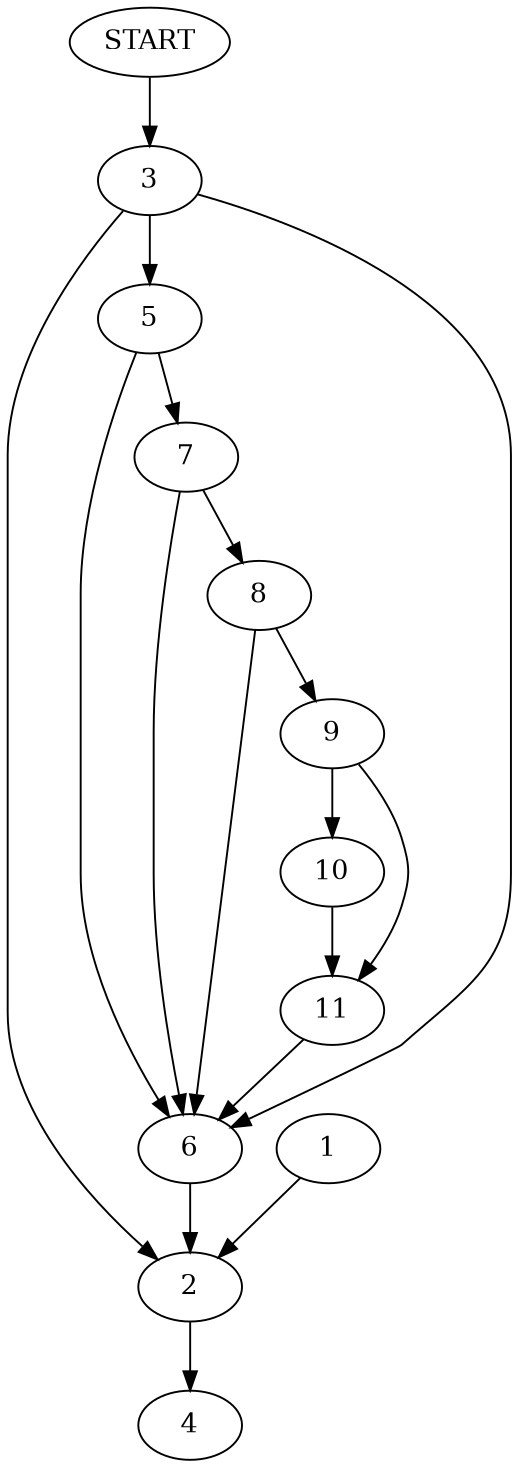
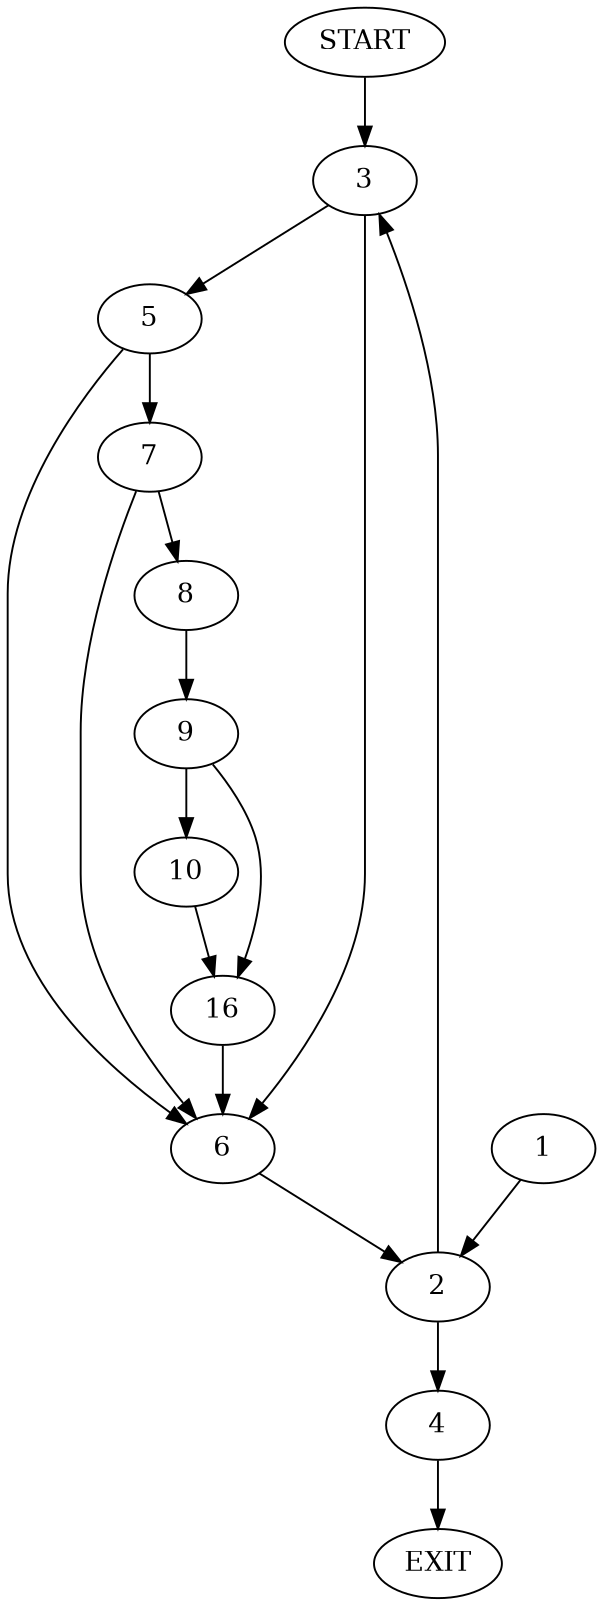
edge "3" -> "2": reversed
edge "8" -> "6": removed
node "11": label "11" -> "16"
node "EXIT": added
